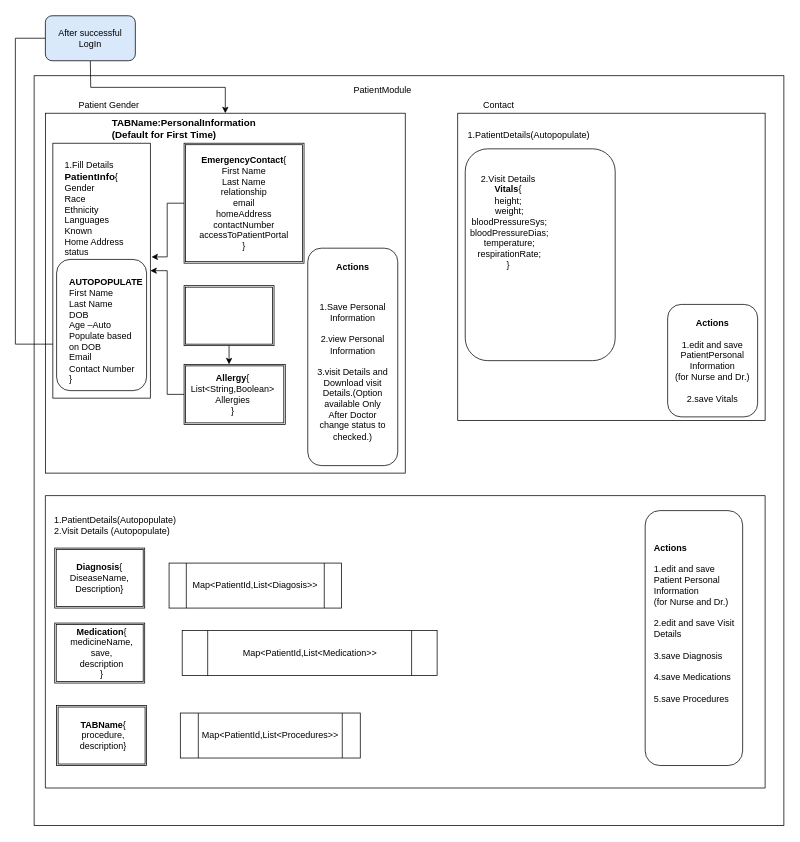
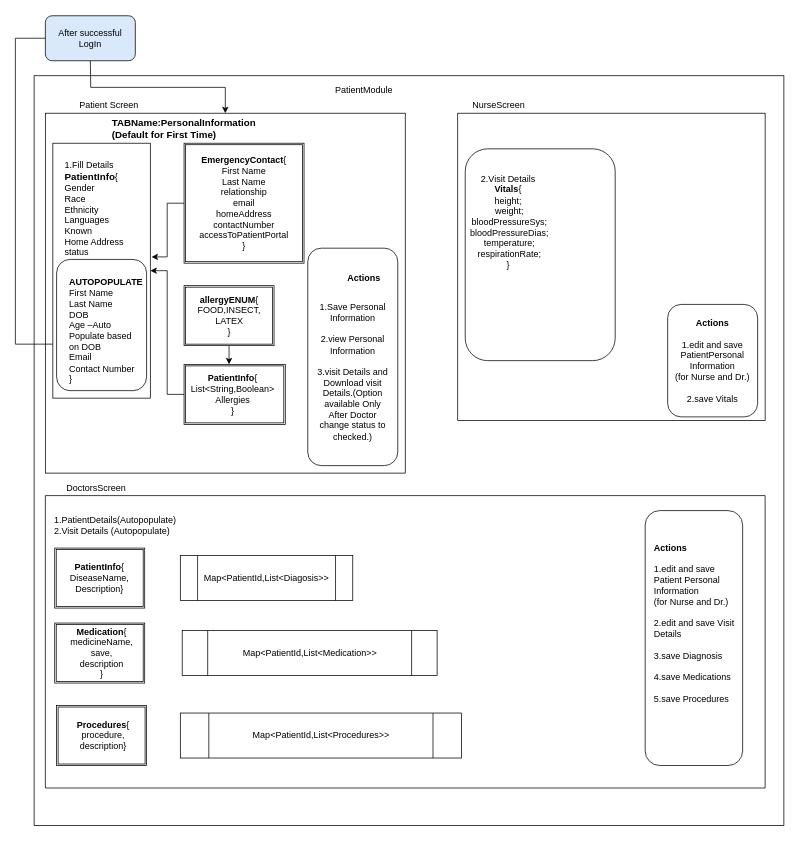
node "PatientModule": moved (383, 90) -> (364, 90)
node "Patient Gender": label "Patient Gender" -> "Patient Screen"
node "Contact": label "Contact" -> "NurseScreen"
node "1.PatientDetails(Autopopulate)": removed
node "Actions": moved (353, 267) -> (364, 278)
node "allergyENUM{ FOOD,INSECT, LATEX }": added
node "Allergy{ List<String,Boolean> Allergies }": label "Allergy{ List<String,Boolean> Allergies }" -> "PatientInfo{ List<String,Boolean> Allergies }"
node "DoctorsScreen": added
node "Diagnosis{ DiseaseName, Description}": label "Diagnosis{ DiseaseName, Description}" -> "PatientInfo{ DiseaseName, Description}"
node "Map<PatientId,List<Diagosis>>": moved (255, 585) -> (267, 578)
node "TABName{ procedure, description}": label "TABName{ procedure, description}" -> "Procedures{ procedure, description}"
node "Map<PatientId,List<Procedures>>": size 180x45 -> 281x45
